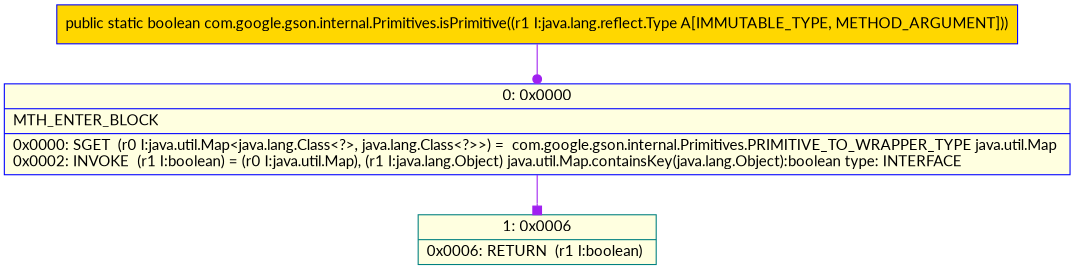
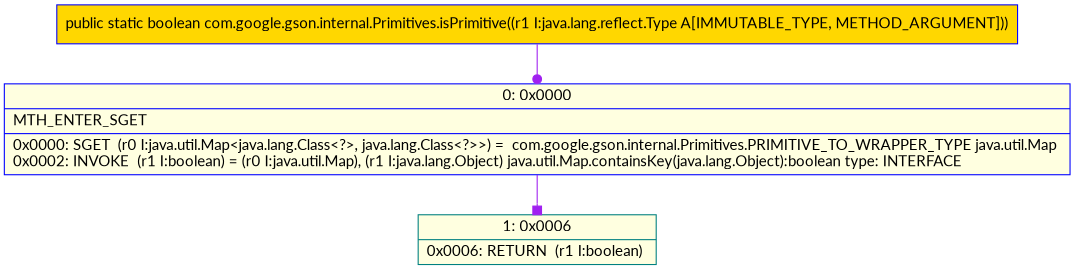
node "0: 0x0000": text "MTH_ENTER_BLOCK" -> "MTH_ENTER_SGET"
